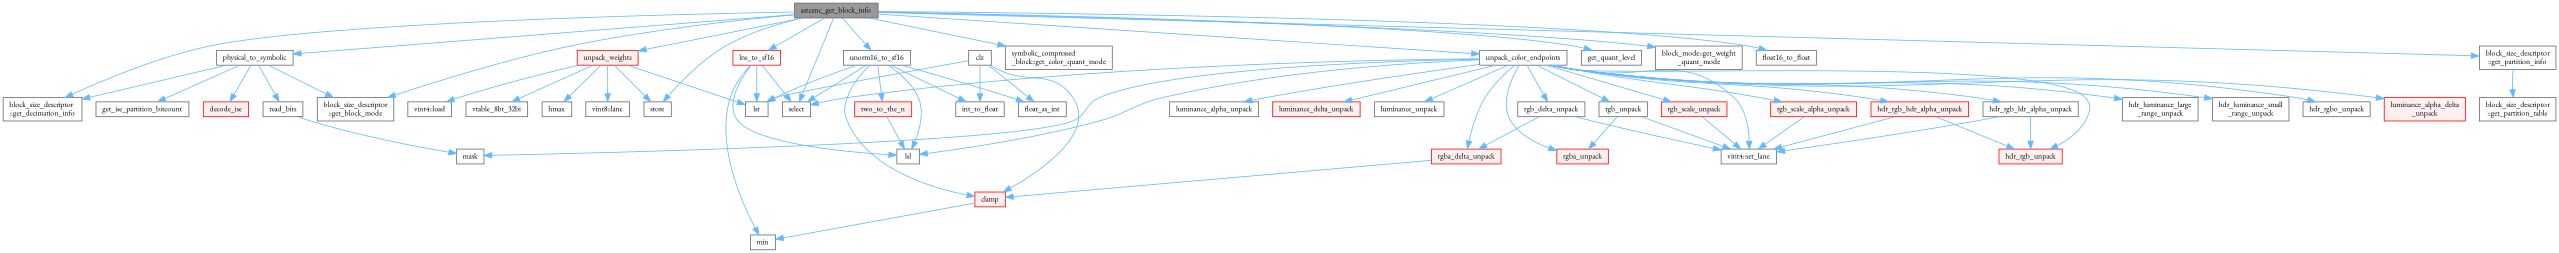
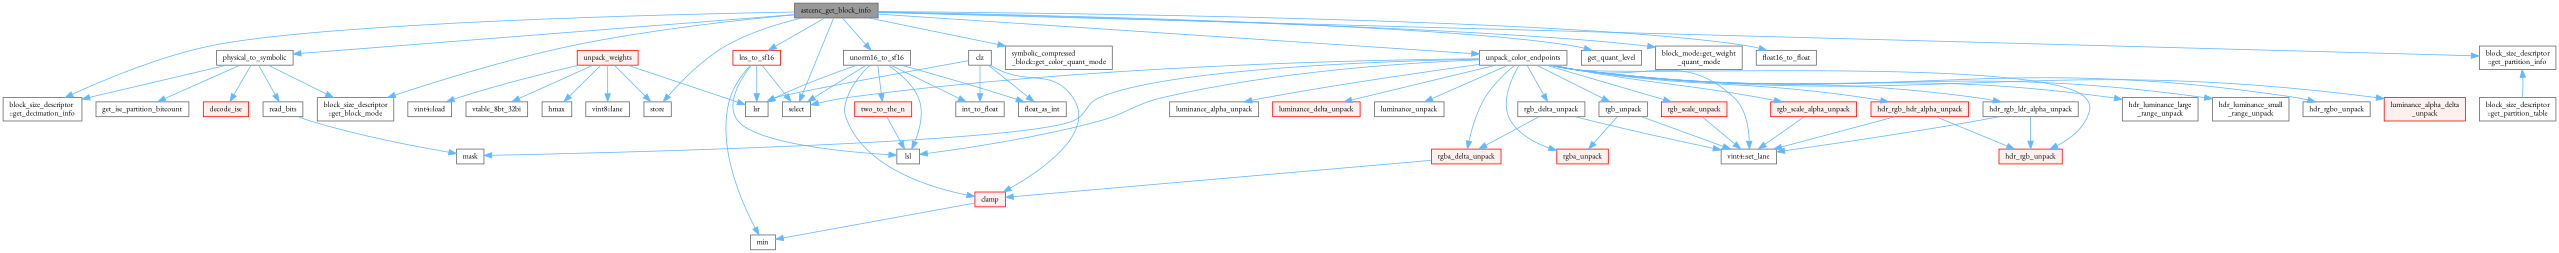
edge "astcenc_get_block_info" -> "unpack_weights": removed
edge "block_size_descriptor ::get_partition_info" -> "block_size_descriptor ::get_partition_table": reversed
